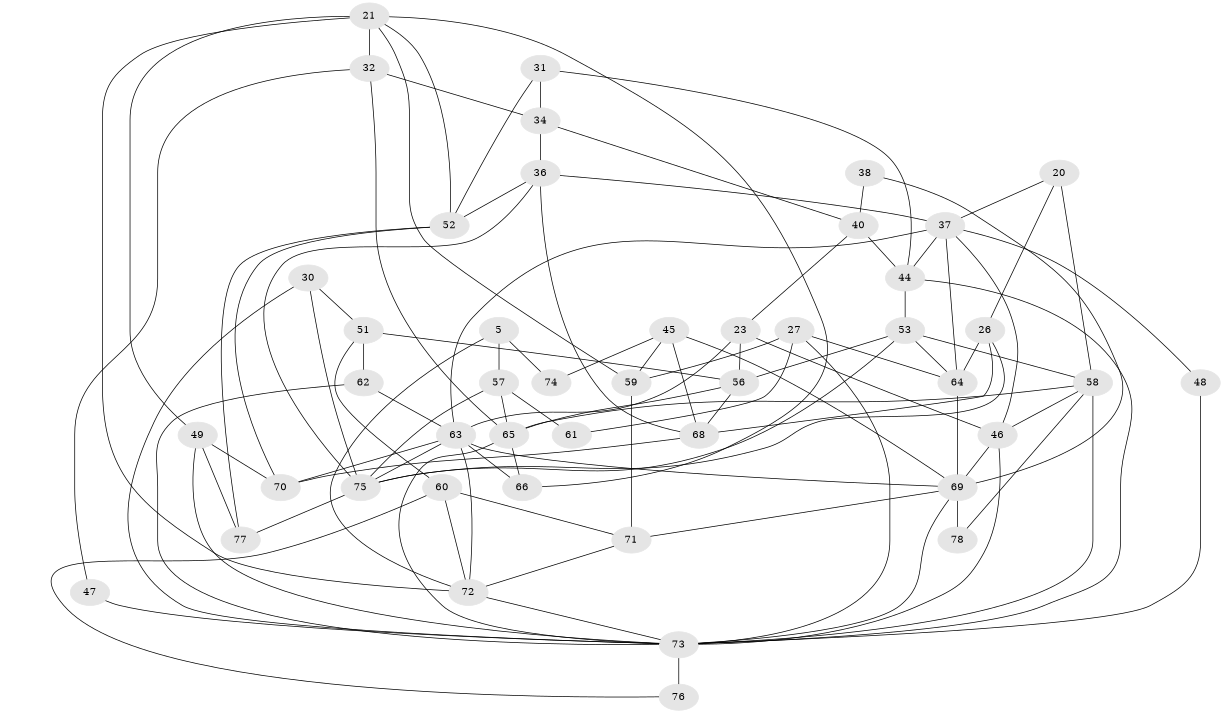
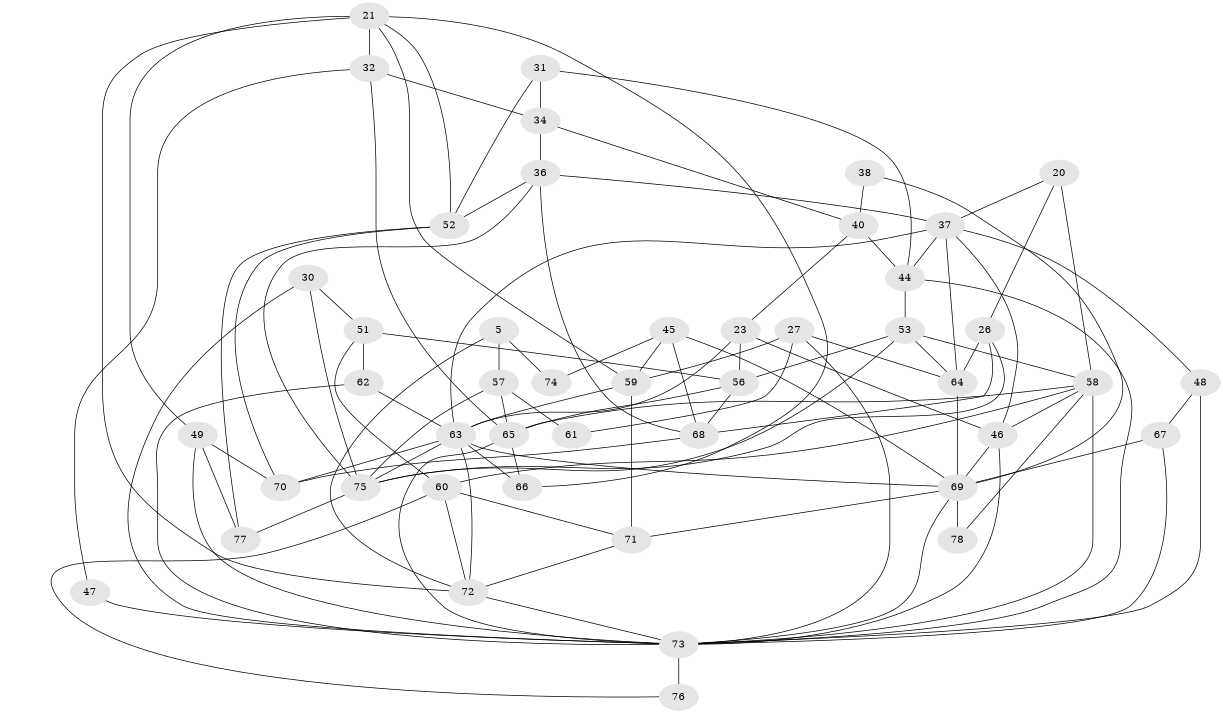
edge "59" -- "63": added
node "67": added
edge "58" -- "60": added
